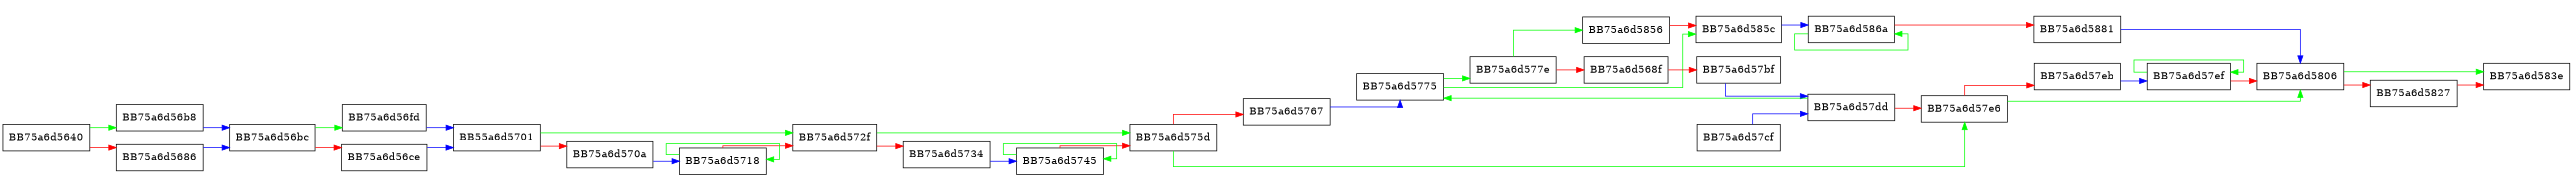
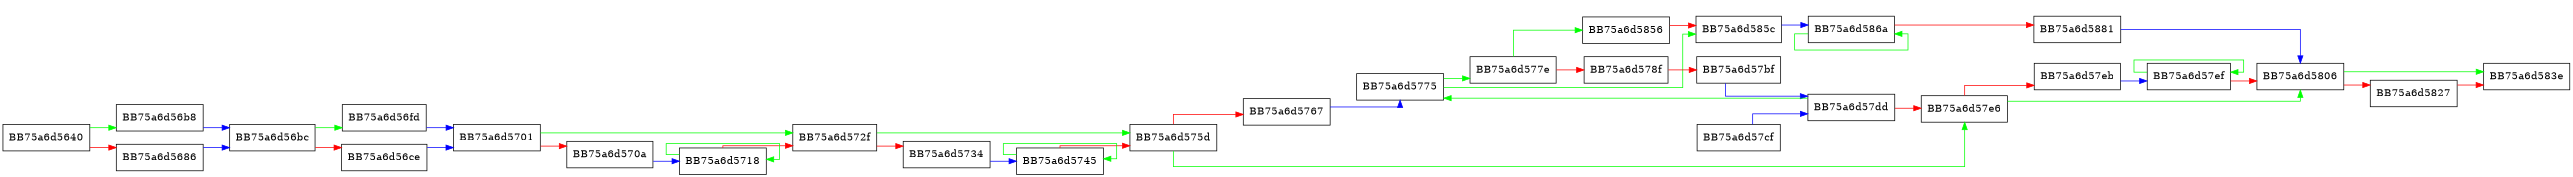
node "BB75a6d568f": label "BB75a6d568f" -> "BB75a6d578f"
node "BB55a6d5701": label "BB55a6d5701" -> "BB75a6d5701"
